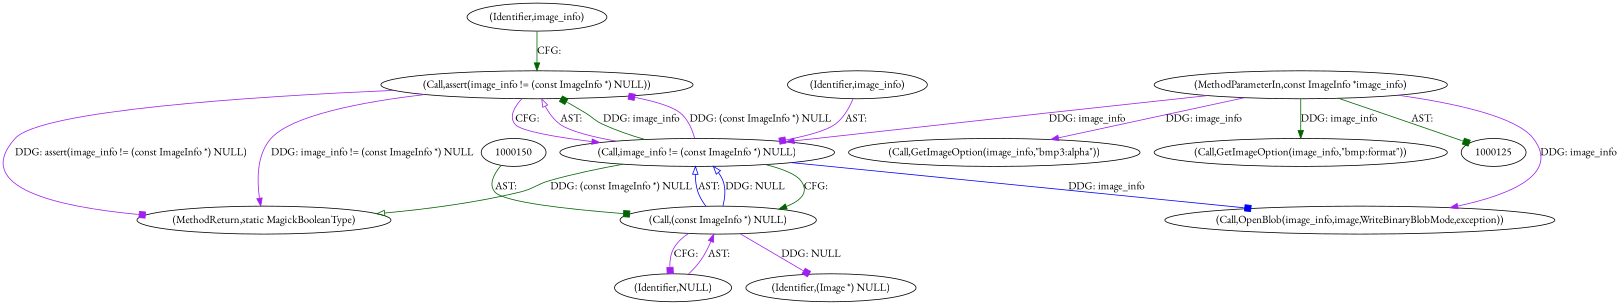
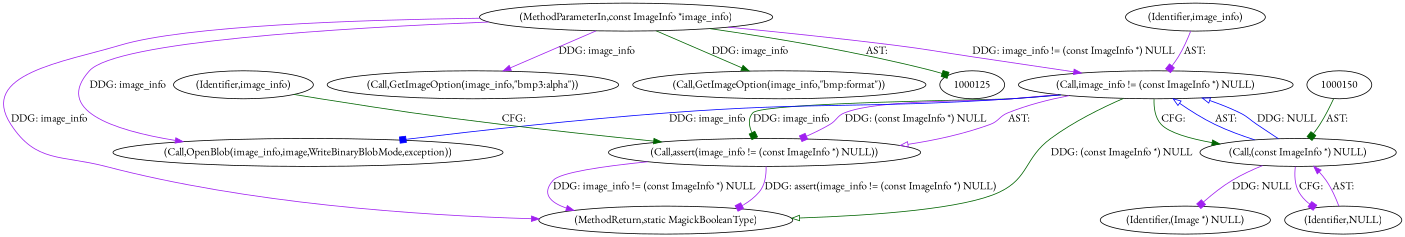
edge "(MethodParameterIn,const ImageInfo *image_info)" -> "(Call,image_info != (const ImageInfo *) NULL)": label "DDG: image_info" -> "DDG: image_info != (const ImageInfo *) NULL"
edge "(MethodParameterIn,const ImageInfo *image_info)" -> "(MethodReturn,static MagickBooleanType)": added, label "DDG: image_info"
edge "(Call,assert(image_info != (const ImageInfo *) NULL))" -> "(Call,image_info != (const ImageInfo *) NULL)": removed, label "CFG:"
